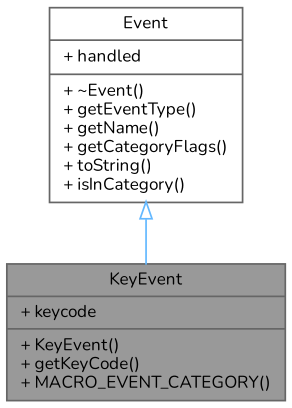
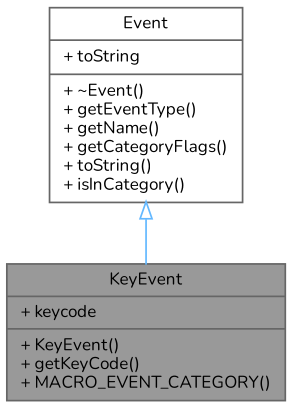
node "Event": text "+ handled" -> "+ toString"
